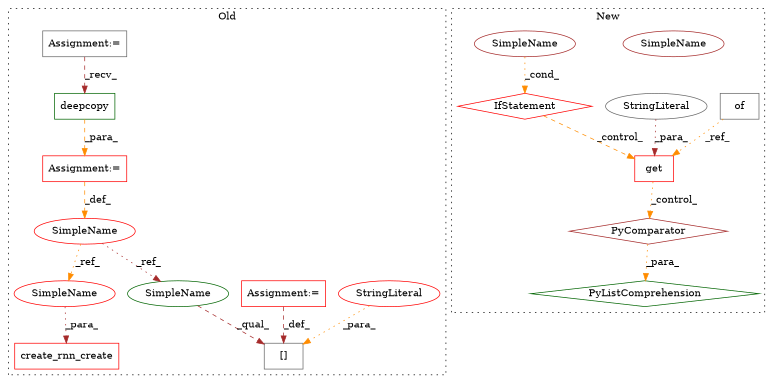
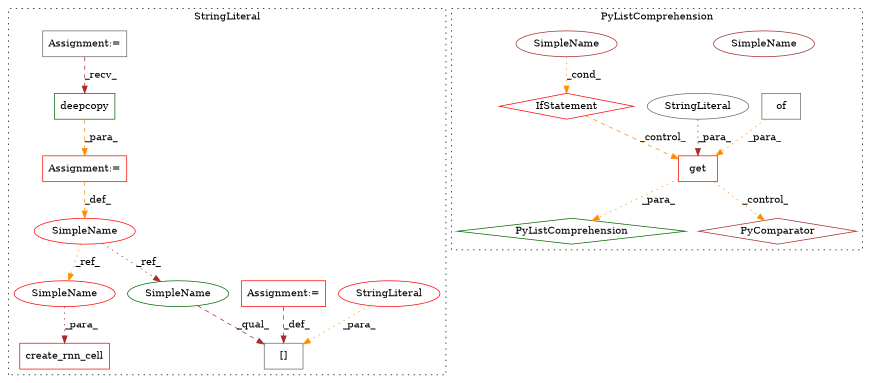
cluster "Old": label "Old" -> "StringLiteral"
cluster "New": label "New" -> "PyListComprehension"
edge "of" -> "get": label "_ref_" -> "_para_"
edge "PyComparator" -> "PyListComprehension": now "get" -> "PyListComprehension"
node "create_rnn_create": label "create_rnn_create" -> "create_rnn_cell"
